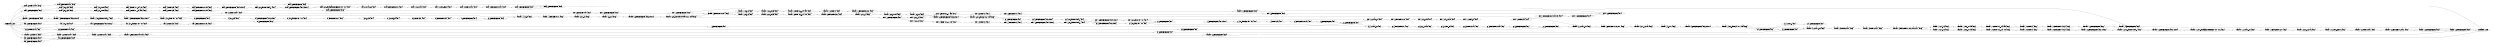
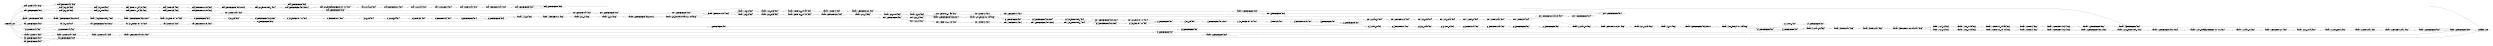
node "B.init(...)-7-NULLIFY(&$irvar0); [line 19]": added
node "A()-4-n$0=*&this: [line 1]": added
